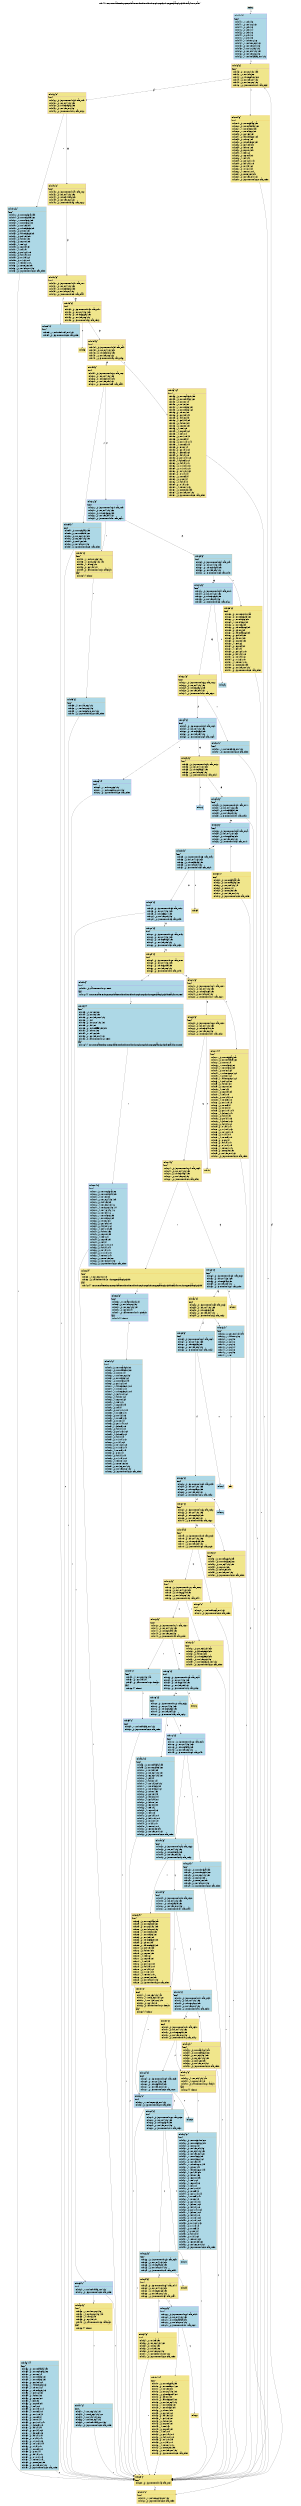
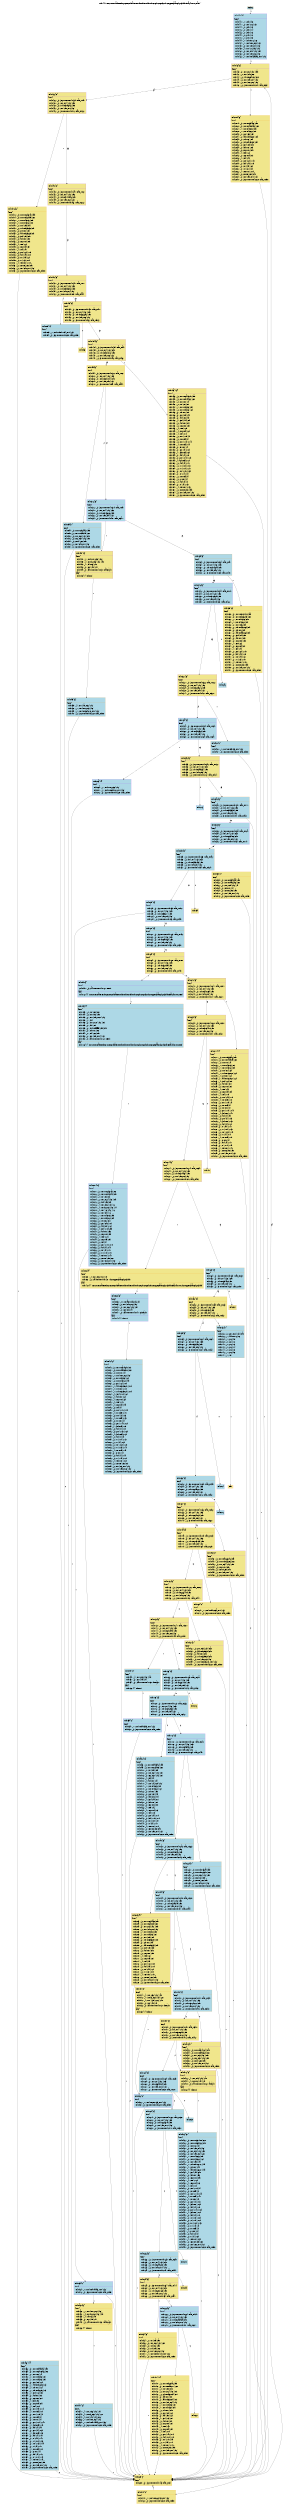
node "0x401b78 [88]": fillcolor lightblue -> khaki
edge "0x4015c5 [25]" -> "0x401b5d [27]": removed, label "2"
edge "0x40222e [5]" -> "0x401d7b [12]": reversed
